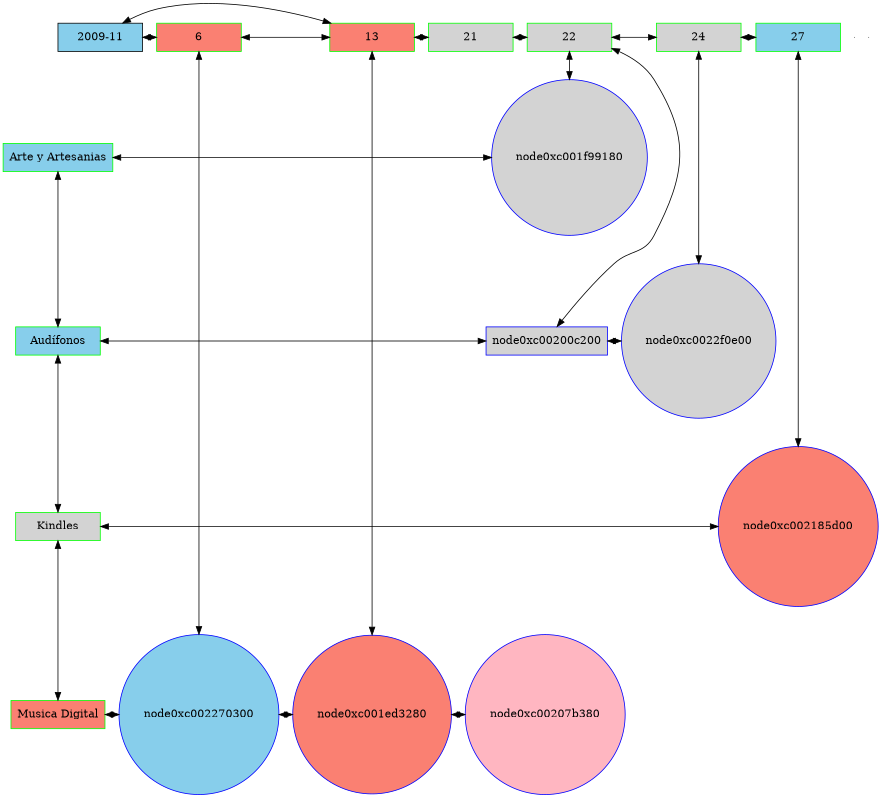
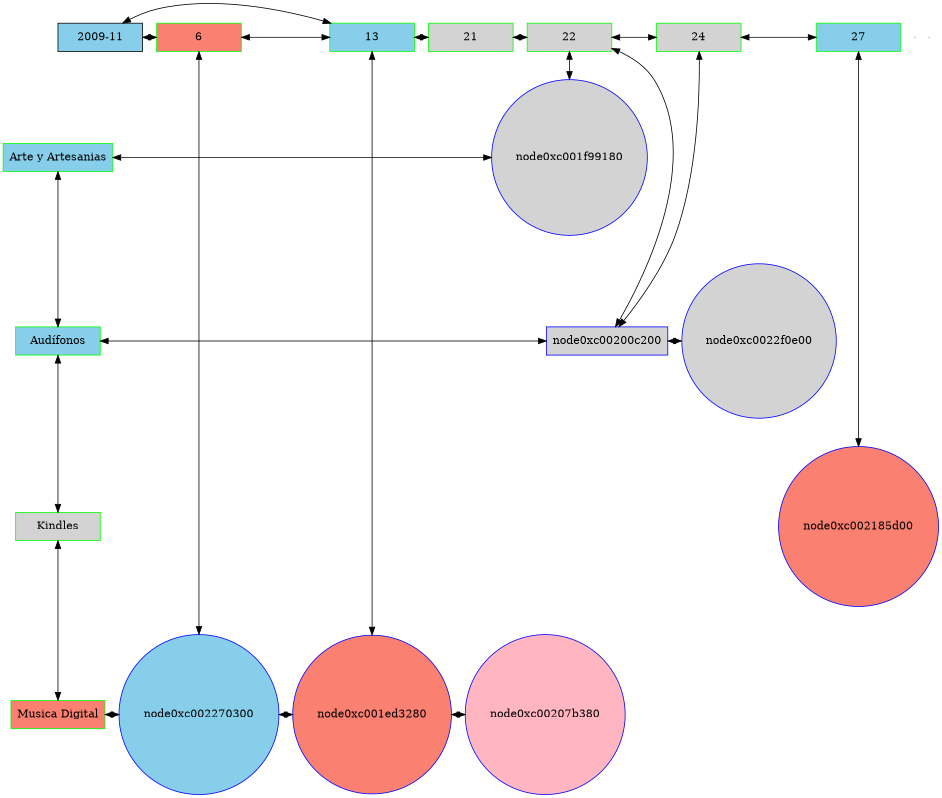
node "13": fillcolor salmon -> skyblue
edge "24" -- "node0xc0022f0e00": now "24" -- "node0xc00200c200"
edge "Kindles" -- "node0xc002185d00": removed
